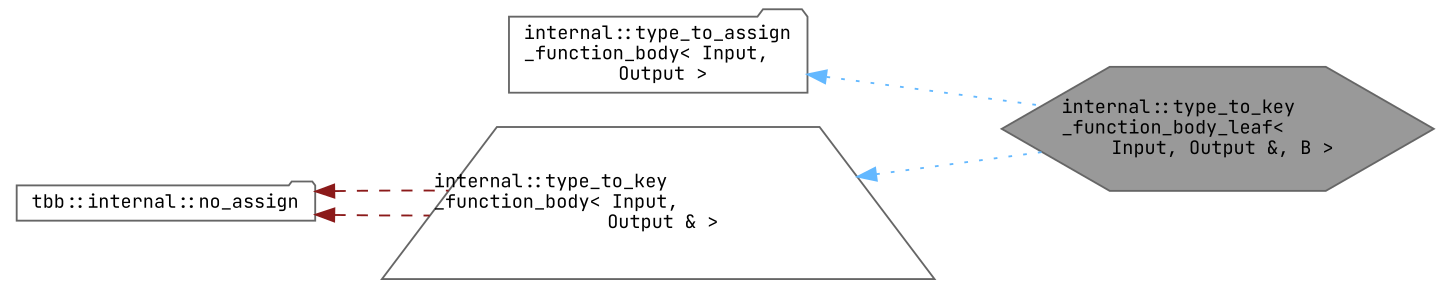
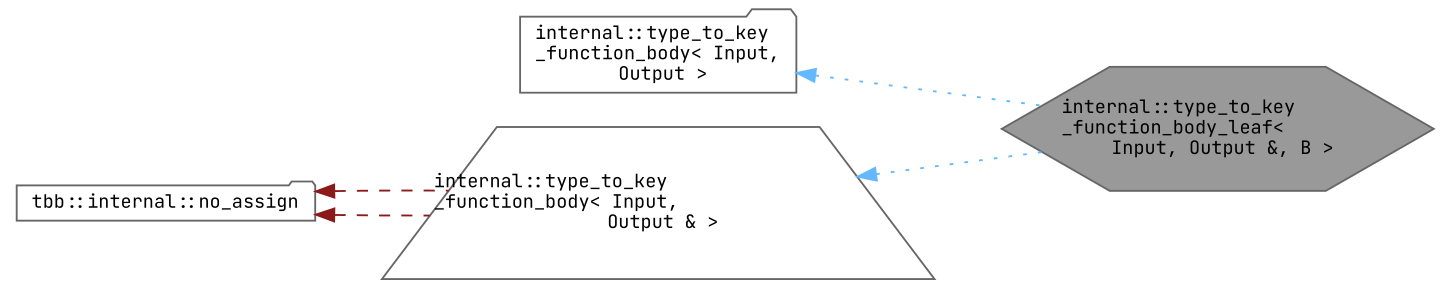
node "internal::type_to_assign _function_body< Input, Output >": label "internal::type_to_assign _function_body< Input, Output >" -> "internal::type_to_key _function_body< Input, Output >"
